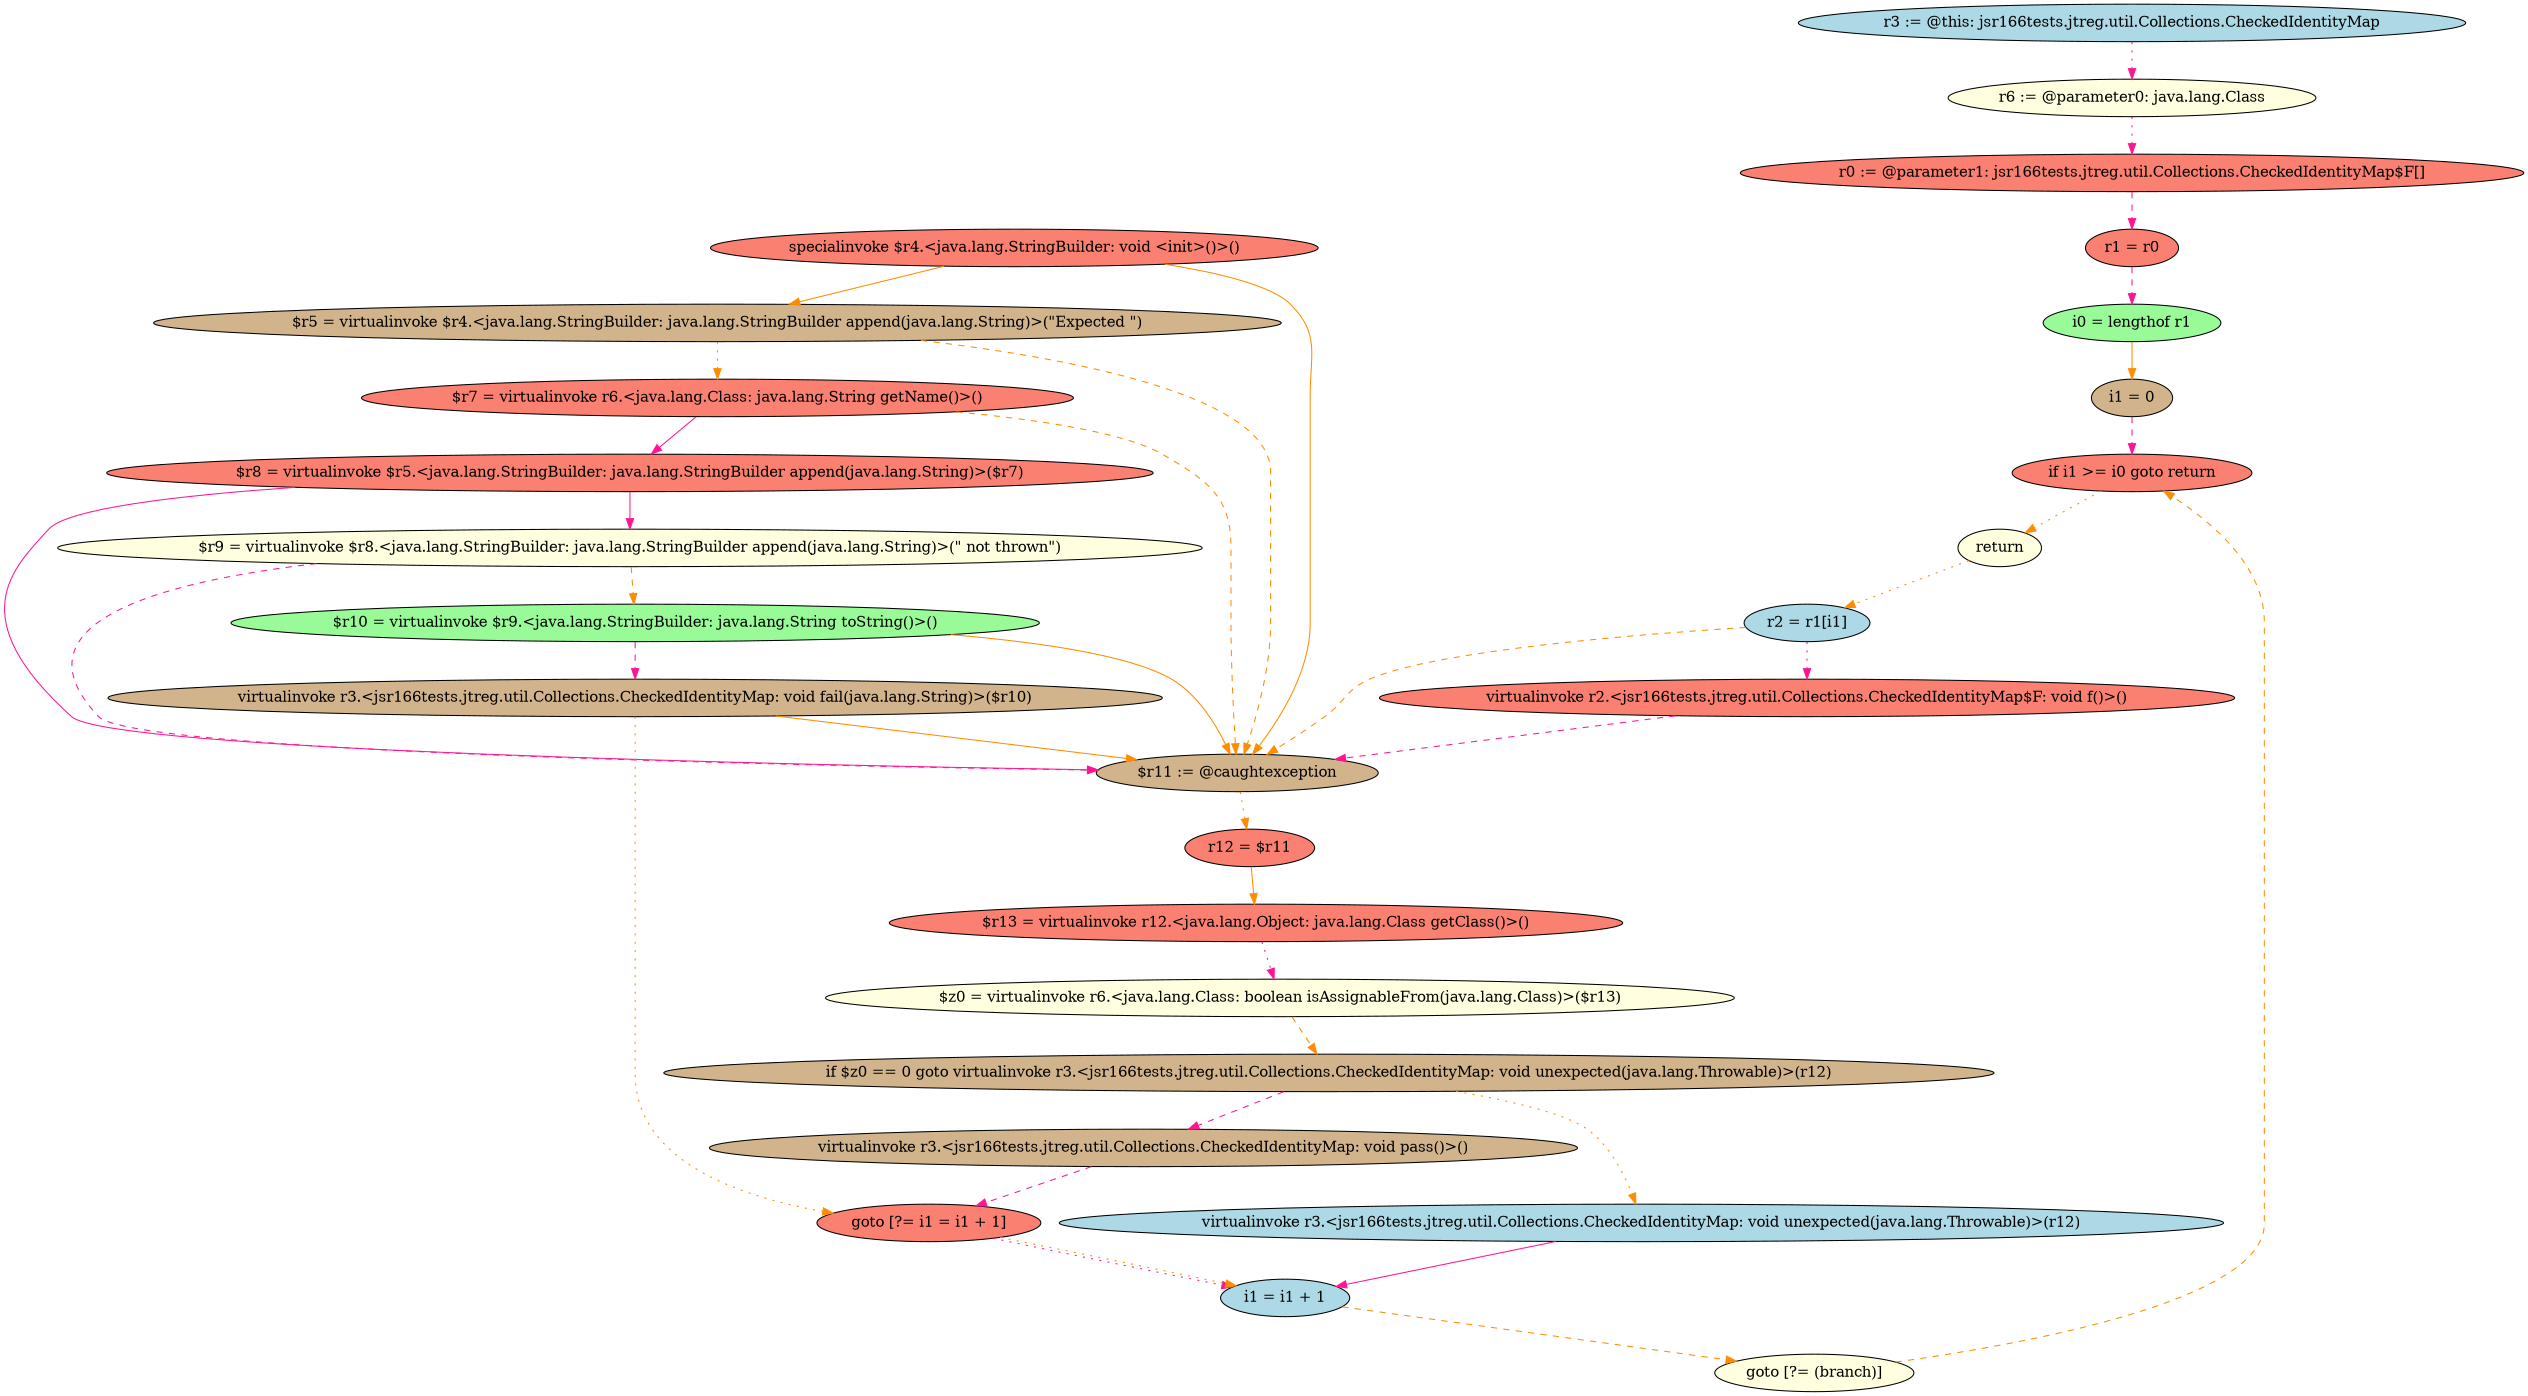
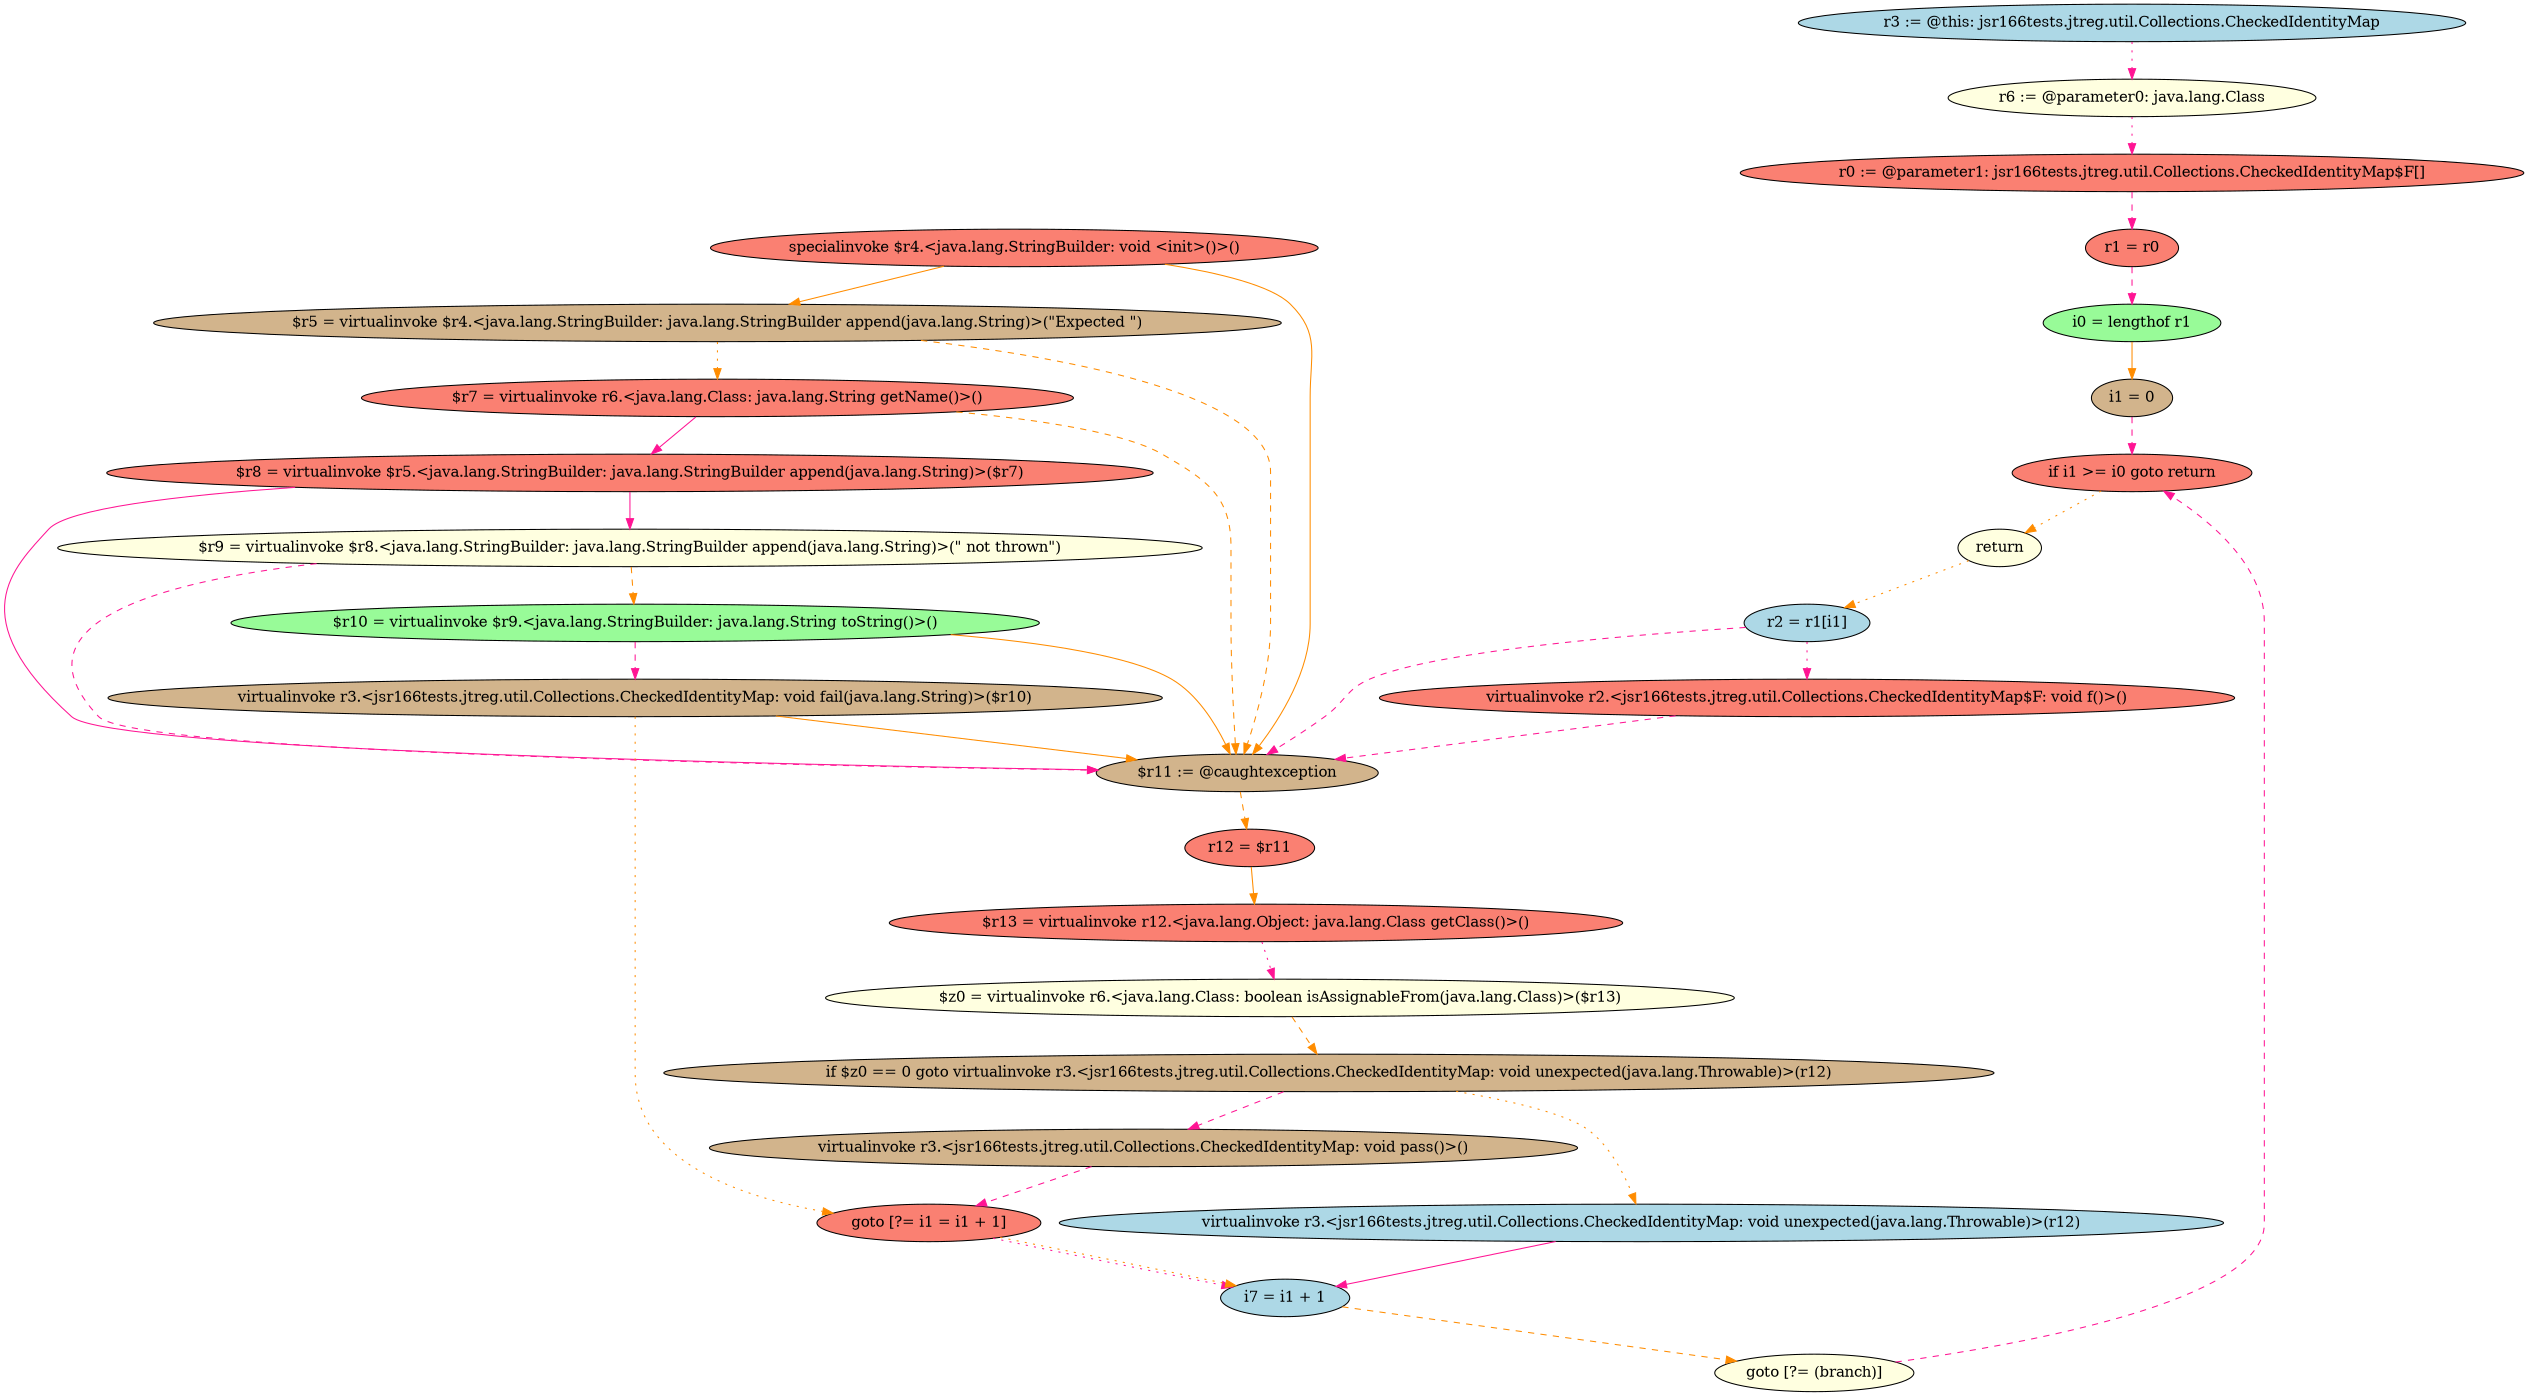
edge "r2 = r1[i1]" -> "$r11 := @caughtexception": color darkorange -> deeppink
edge "$r11 := @caughtexception" -> "r12 = $r11": style dotted -> dashed
edge "goto [?= (branch)]" -> "if i1 >= i0 goto return": color darkorange -> deeppink
node "i1 = i1 + 1": label "i1 = i1 + 1" -> "i7 = i1 + 1"
